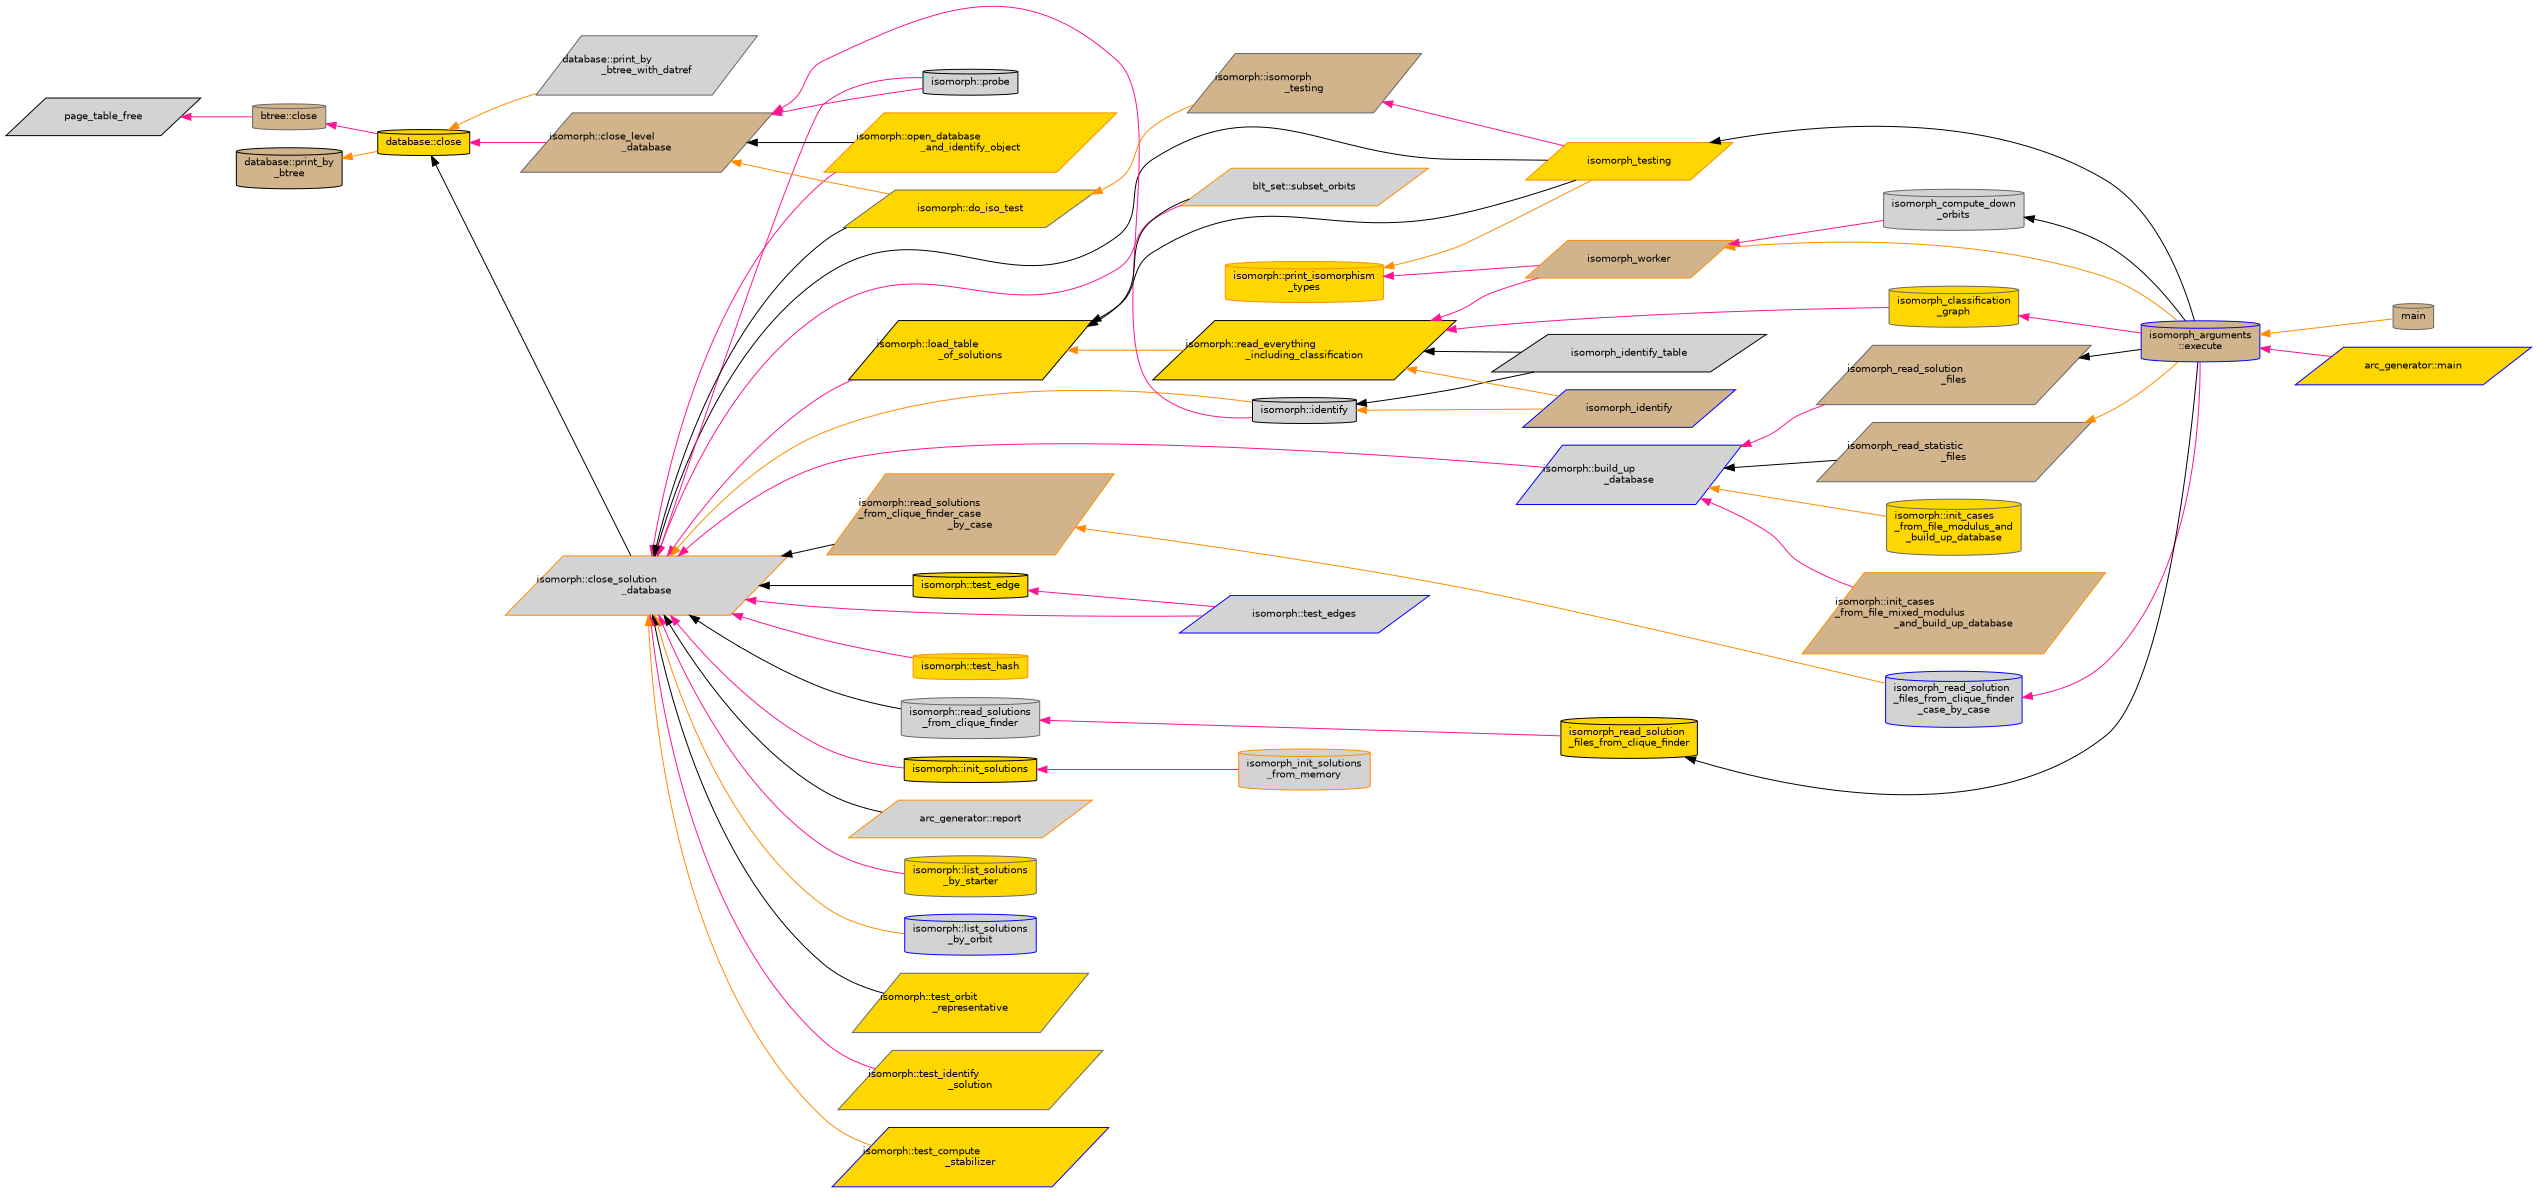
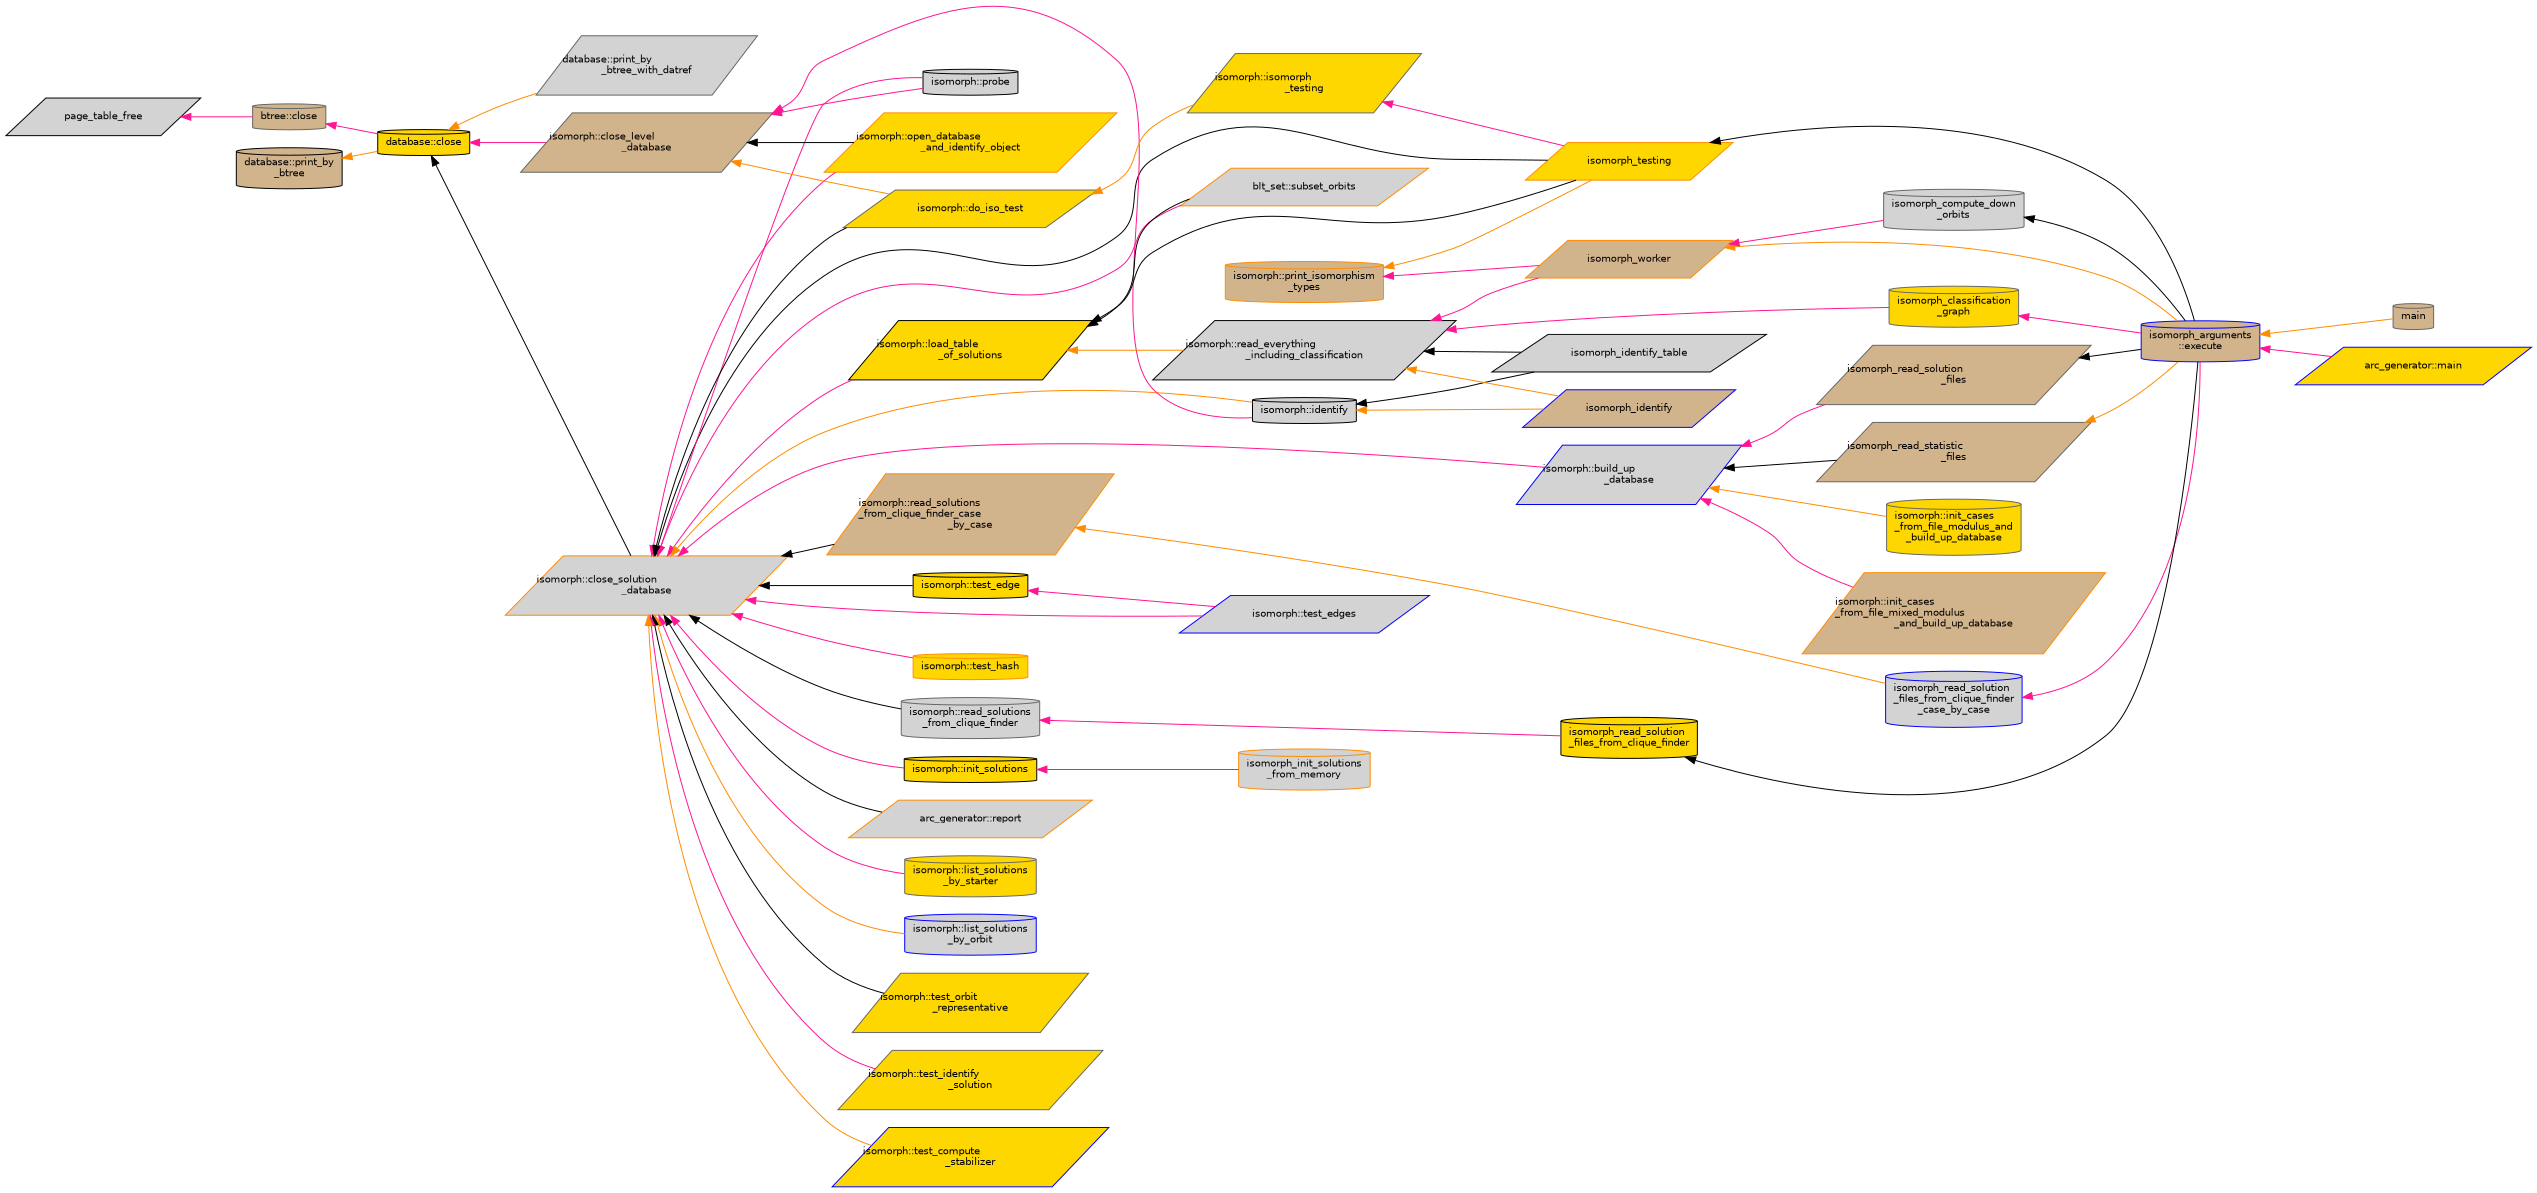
node "isomorph::isomorph _testing": fillcolor tan -> gold
node "isomorph::print_isomorphism _types": fillcolor gold -> tan
node "isomorph::read_everything _including_classification": fillcolor gold -> lightgrey
